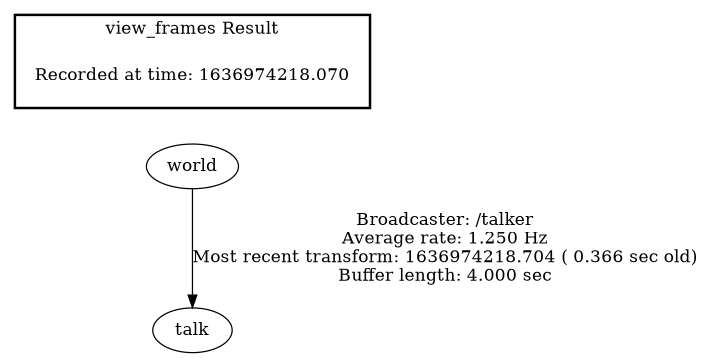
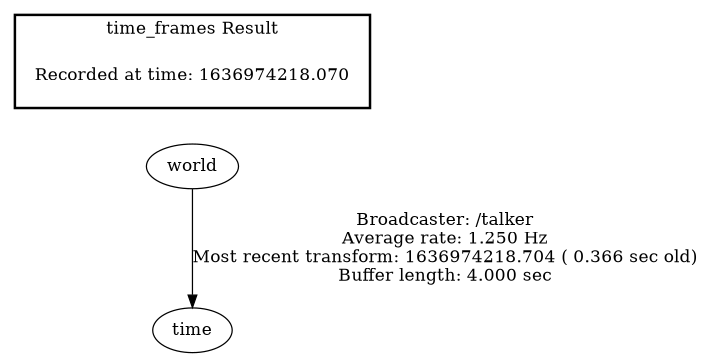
cluster "view_frames Result": label "view_frames Result" -> "time_frames Result"
node "talk": label "talk" -> "time"
